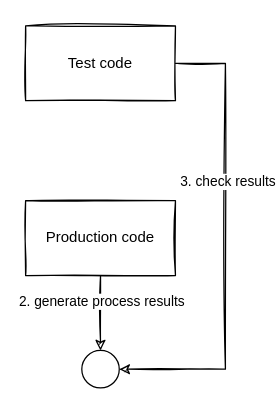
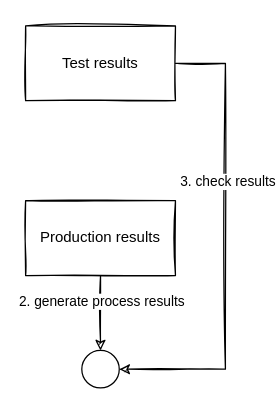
node "Test code": label "Test code" -> "Test results"
node "Production code": label "Production code" -> "Production results"
